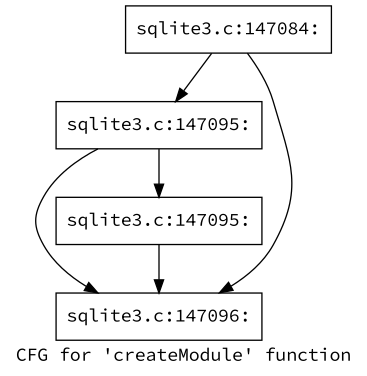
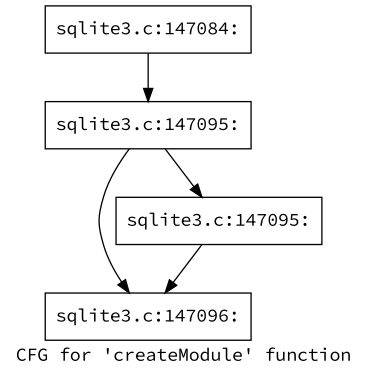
edge "sqlite3.c:147084:" -> "sqlite3.c:147096:": removed
